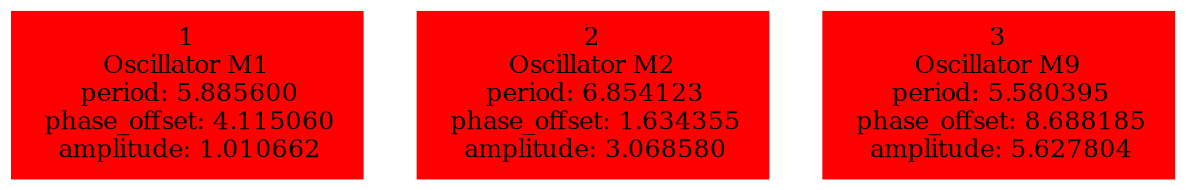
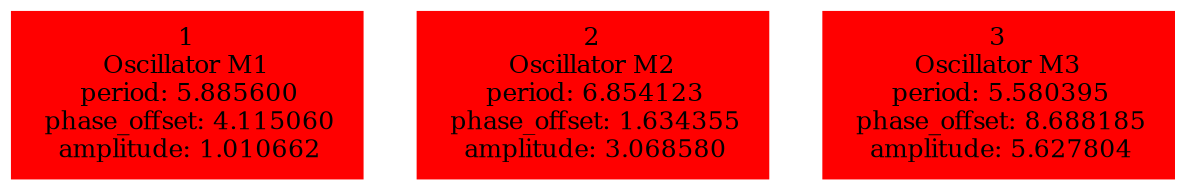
node "3": text "Oscillator M9" -> "Oscillator M3"
